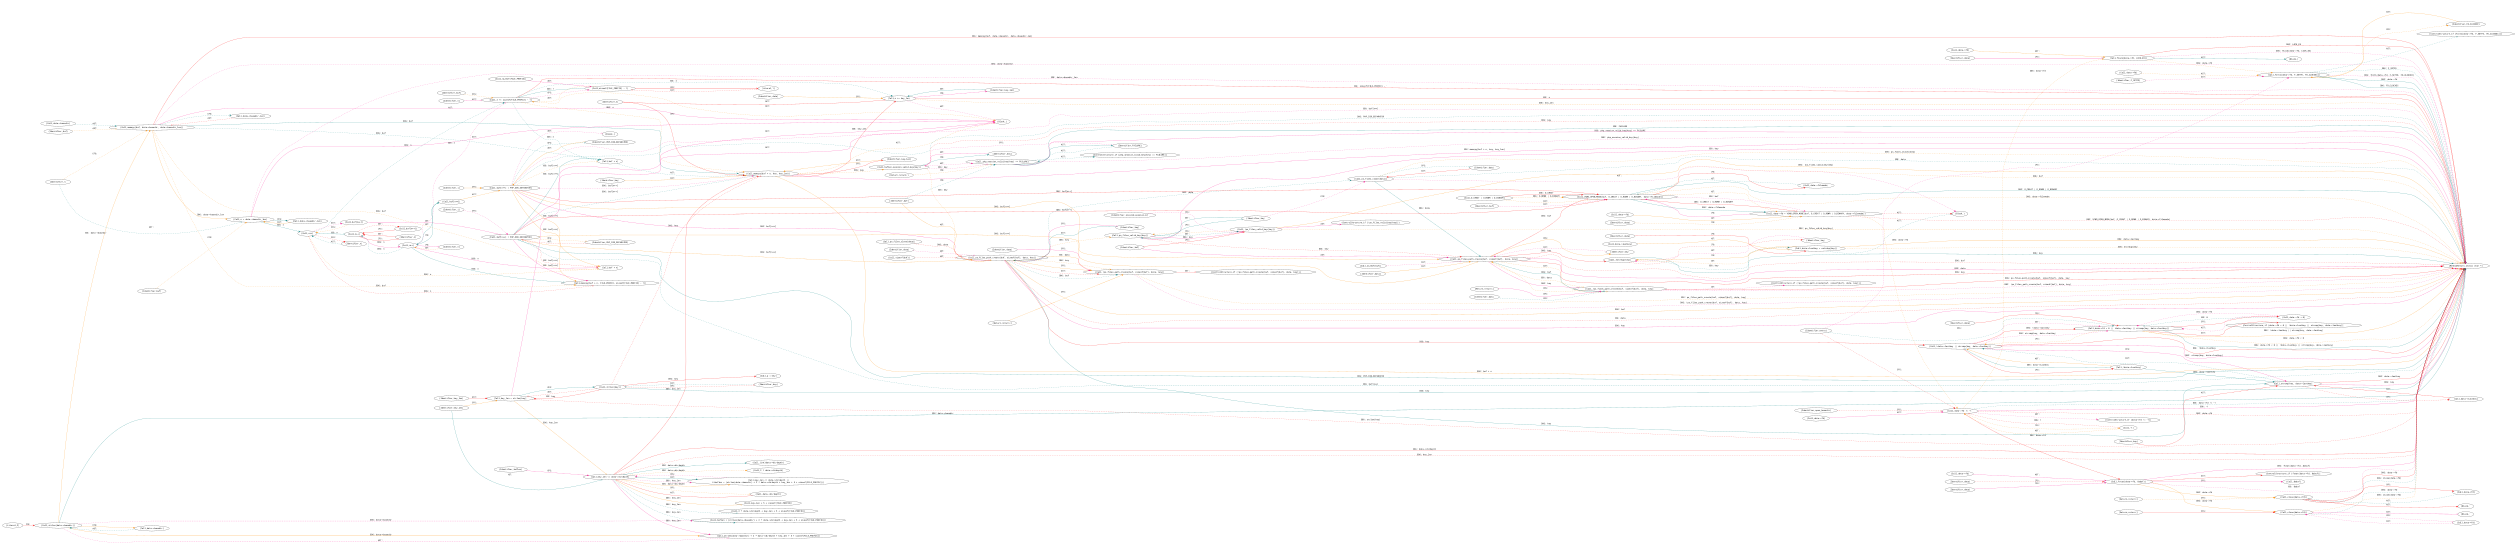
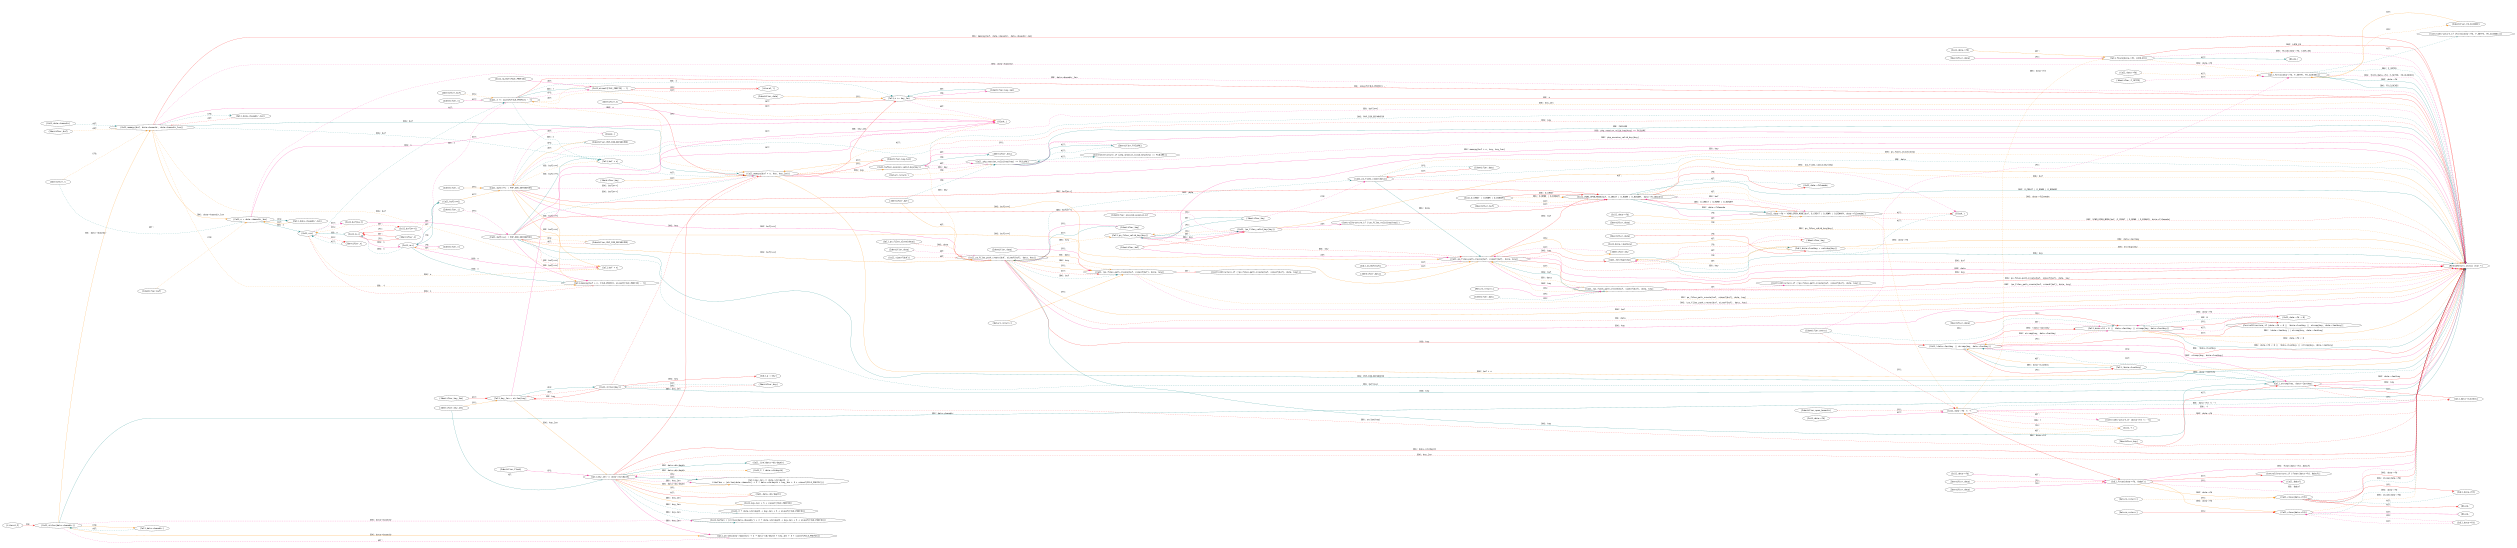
edge "(Call,memcpy(buf, data->basedir, data->basedir_len))" -> "(Call,memcpy(buf + n, FILE_PREFIX, sizeof(FILE_PREFIX) - 1))": label "DDG: buf" -> "DDG: -1"
node "(Identifier,buflen)": label "(Identifier,buflen)" -> "(Identifier,flock)"
